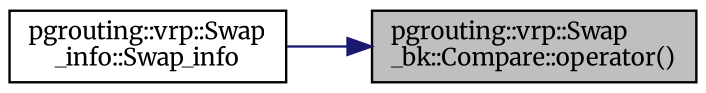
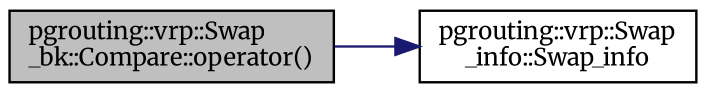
edge "pgrouting::vrp::Swap _info::Swap_info" -> "pgrouting::vrp::Swap _bk::Compare::operator()": reversed
